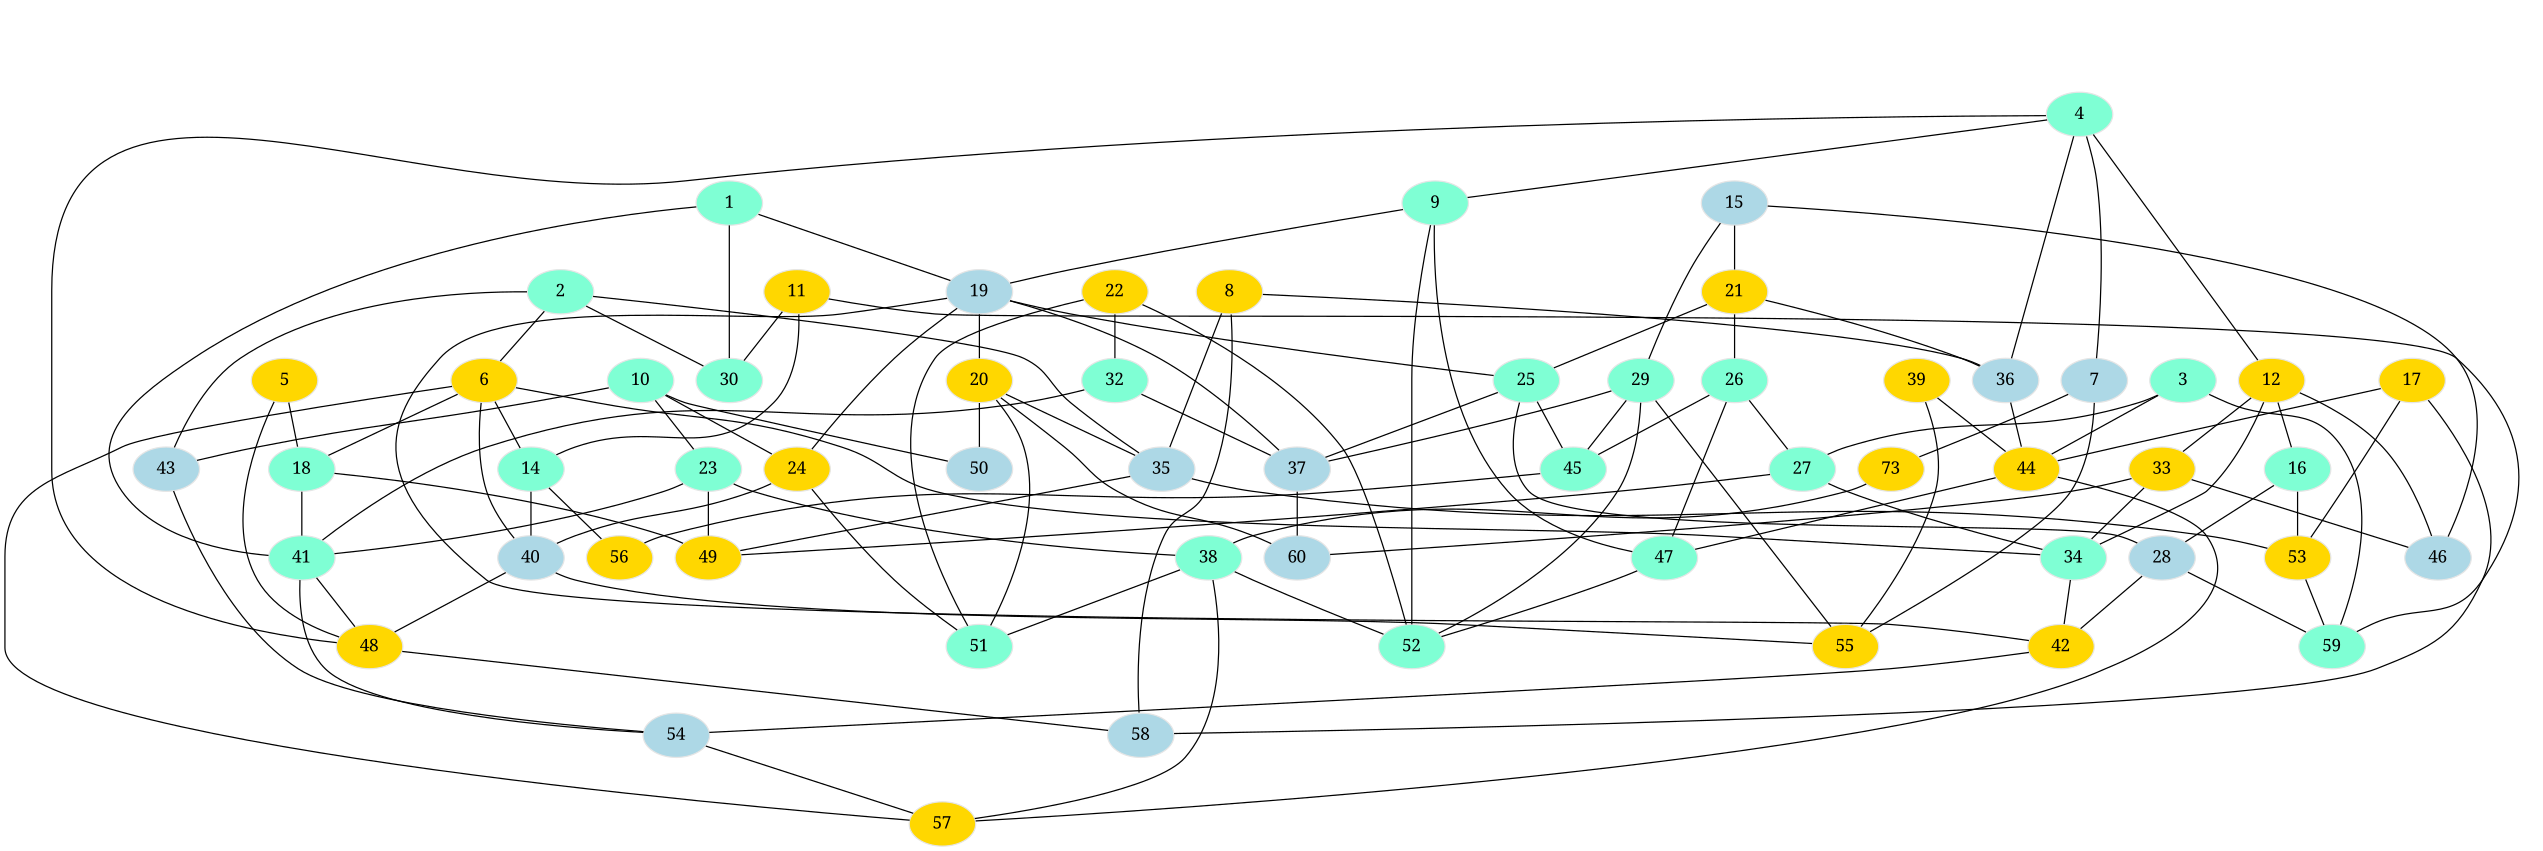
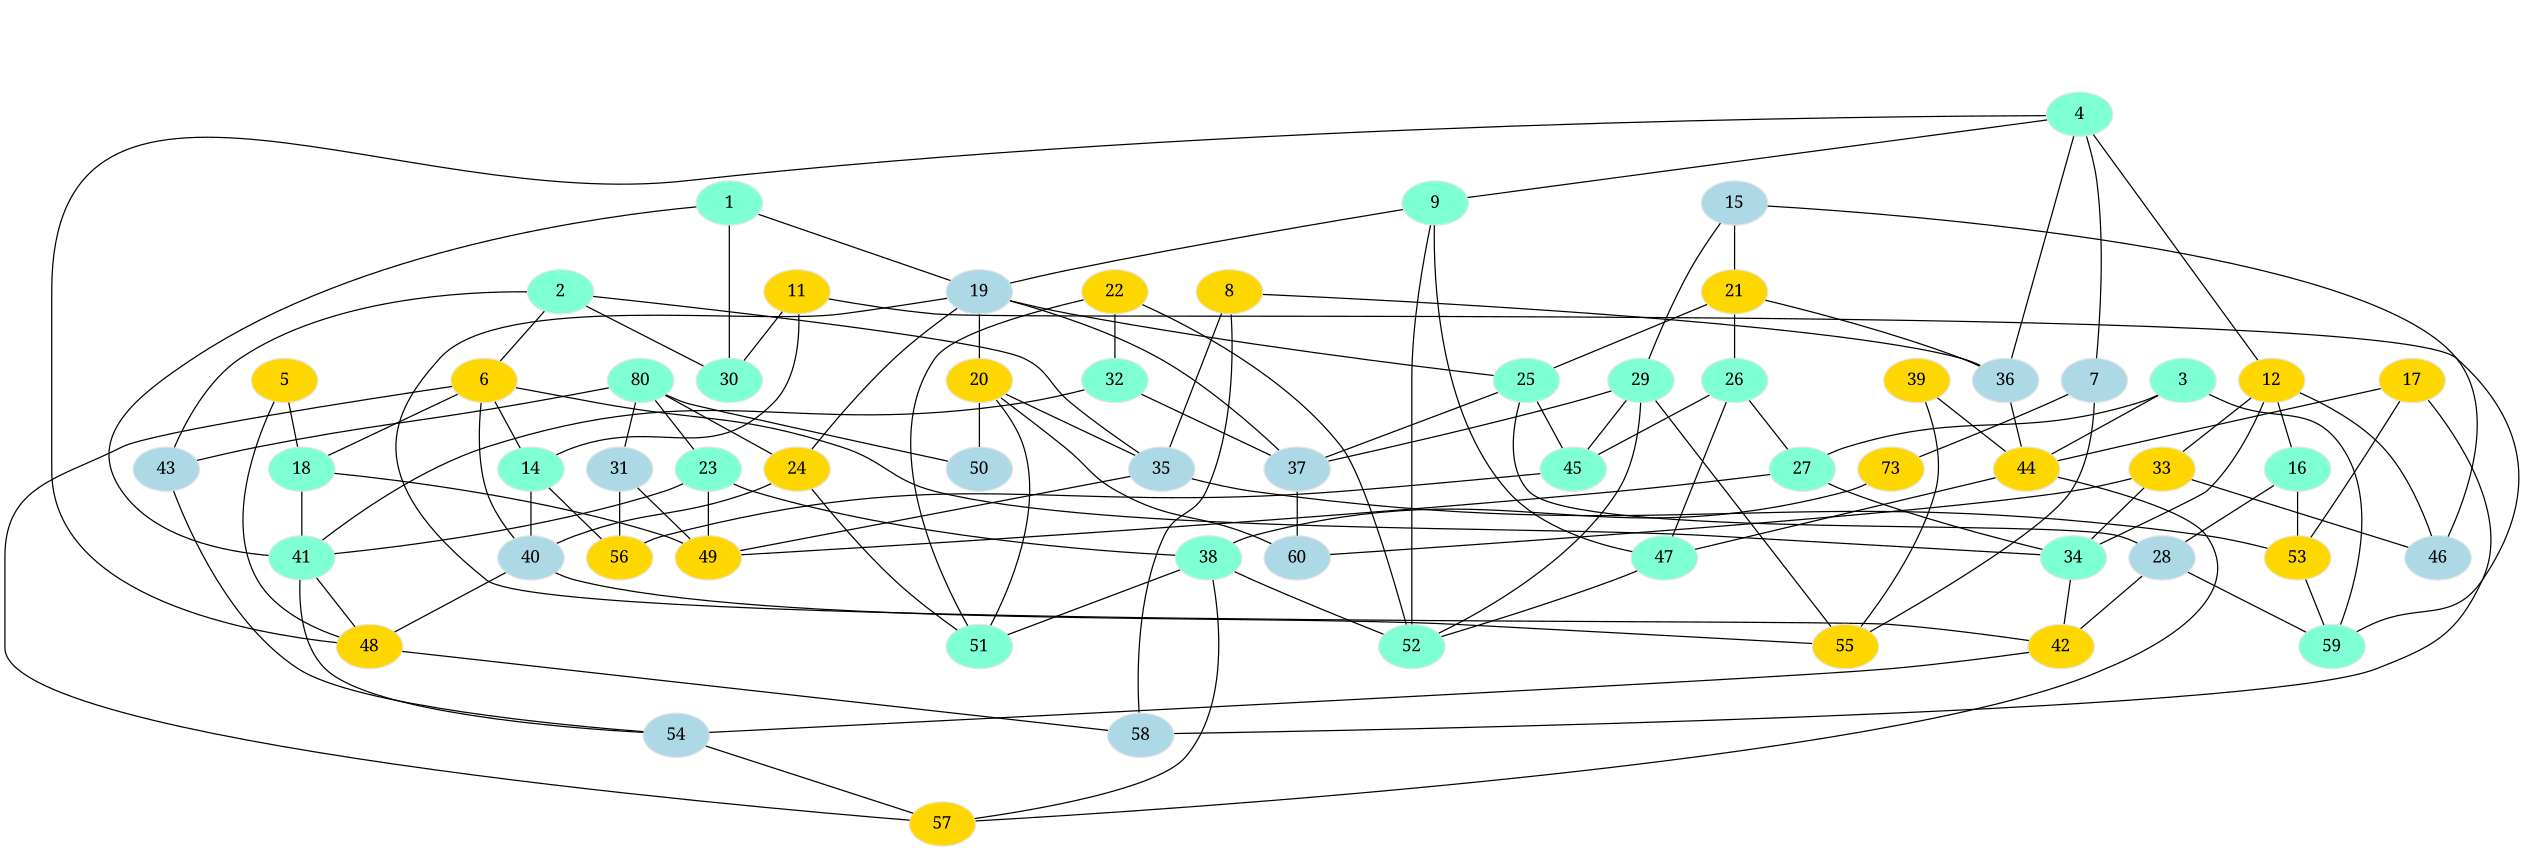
node "10": label "10" -> "80"
node "31": added
